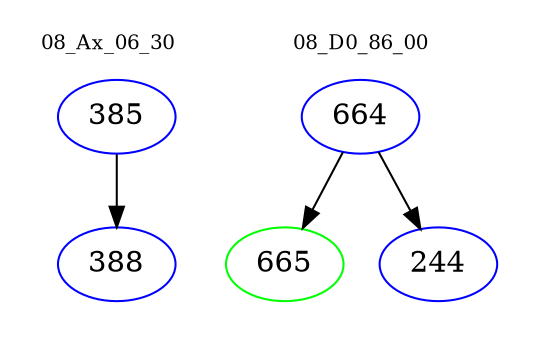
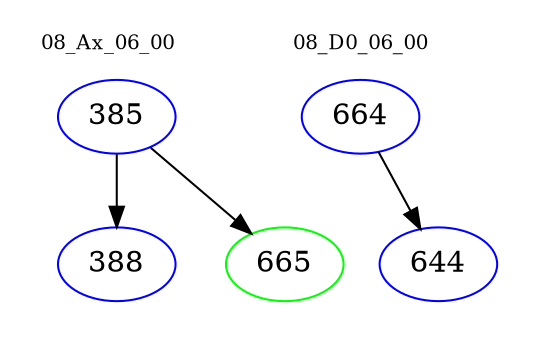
cluster "08_Ax_06_30": label "08_Ax_06_30" -> "08_Ax_06_00"
cluster "08_D0_86_00": label "08_D0_86_00" -> "08_D0_06_00"
edge "664" -> "665": now "385" -> "665"
node "244": label "244" -> "644"
